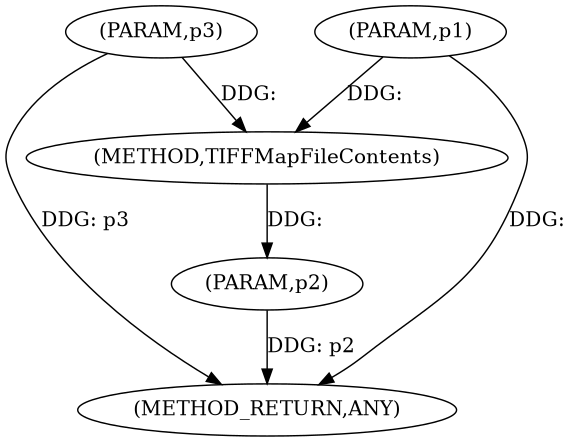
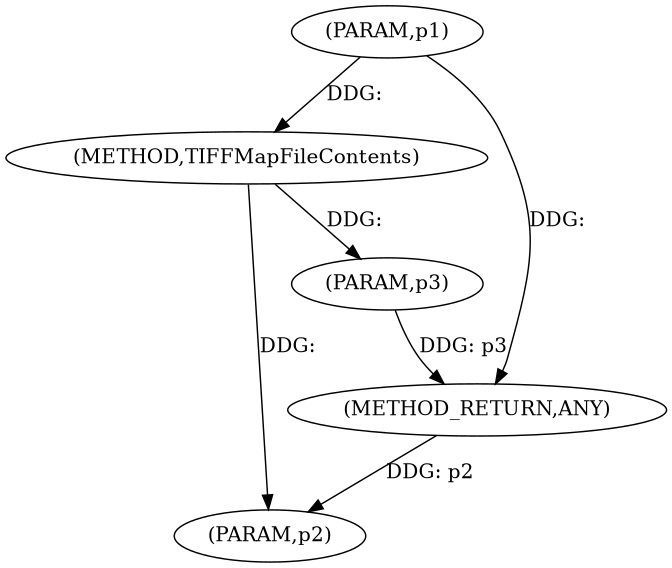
edge "(PARAM,p3)" -> "(METHOD,TIFFMapFileContents)": reversed
edge "(PARAM,p2)" -> "(METHOD_RETURN,ANY)": reversed
